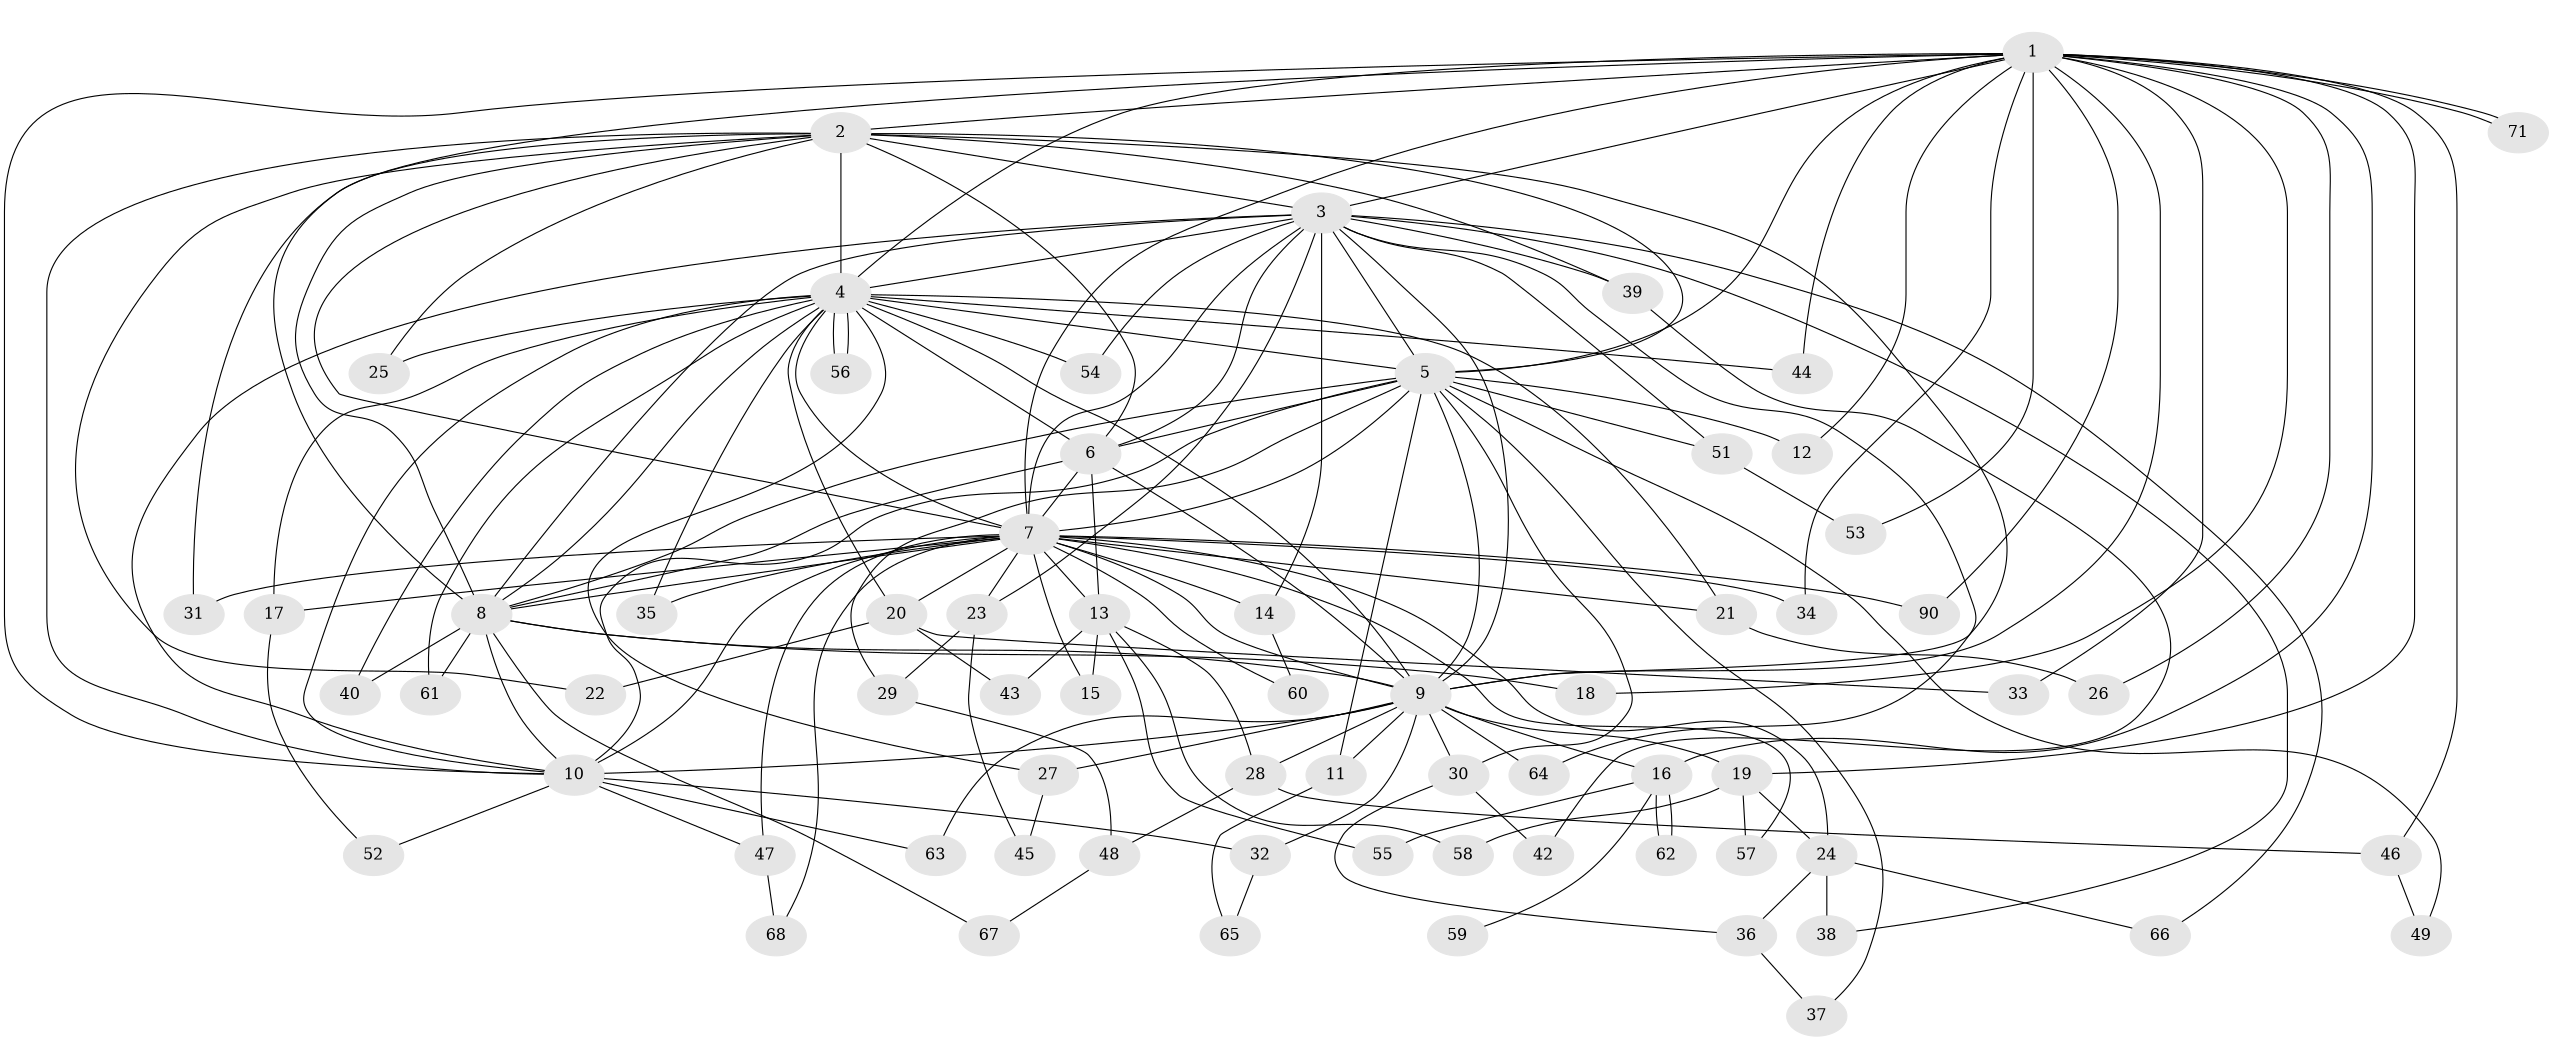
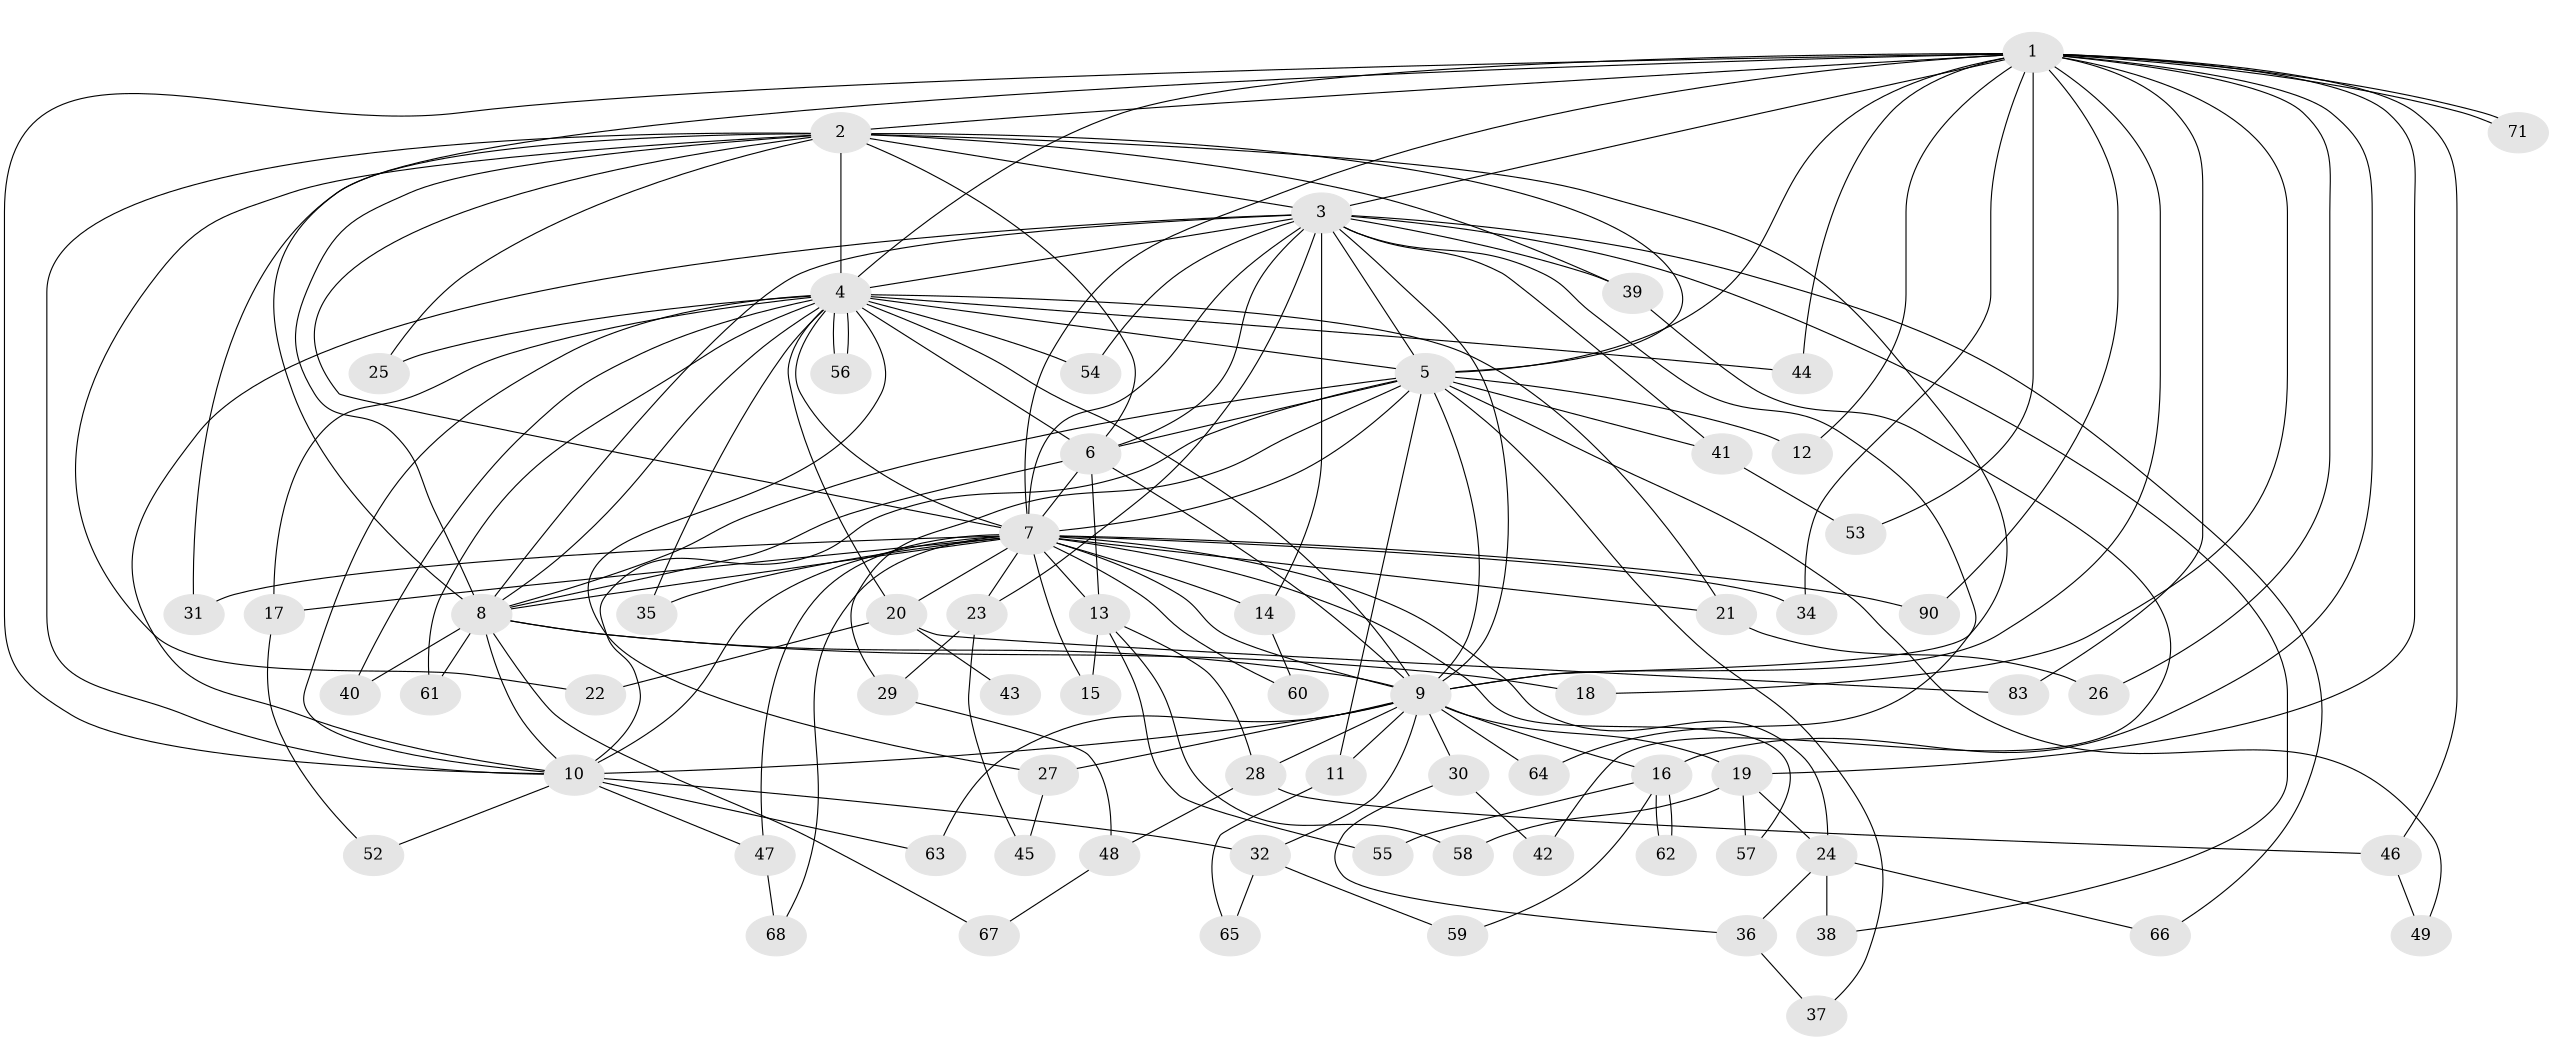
node "51": label "51" -> "41"
edge "5" -- "30": removed
edge "13" -- "43": removed
node "33": label "33" -> "83"
edge "32" -- "59": added
